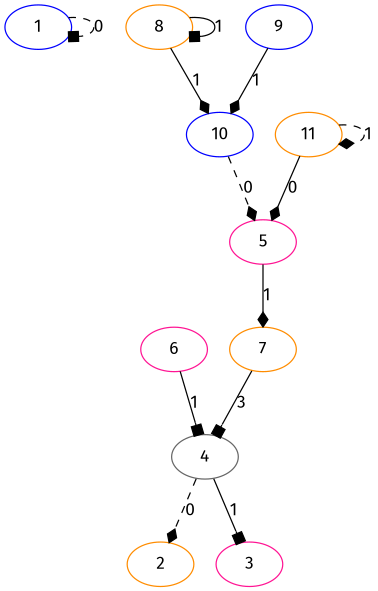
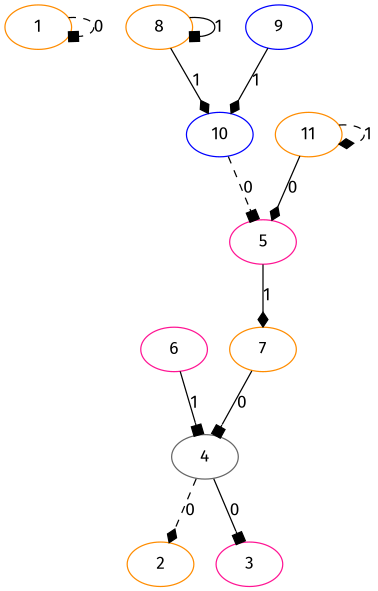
node "1": color blue -> darkorange
edge "10" -> "5": arrowhead diamond -> box
edge "7" -> "4": label "3" -> "0"
edge "4" -> "3": label "1" -> "0"
